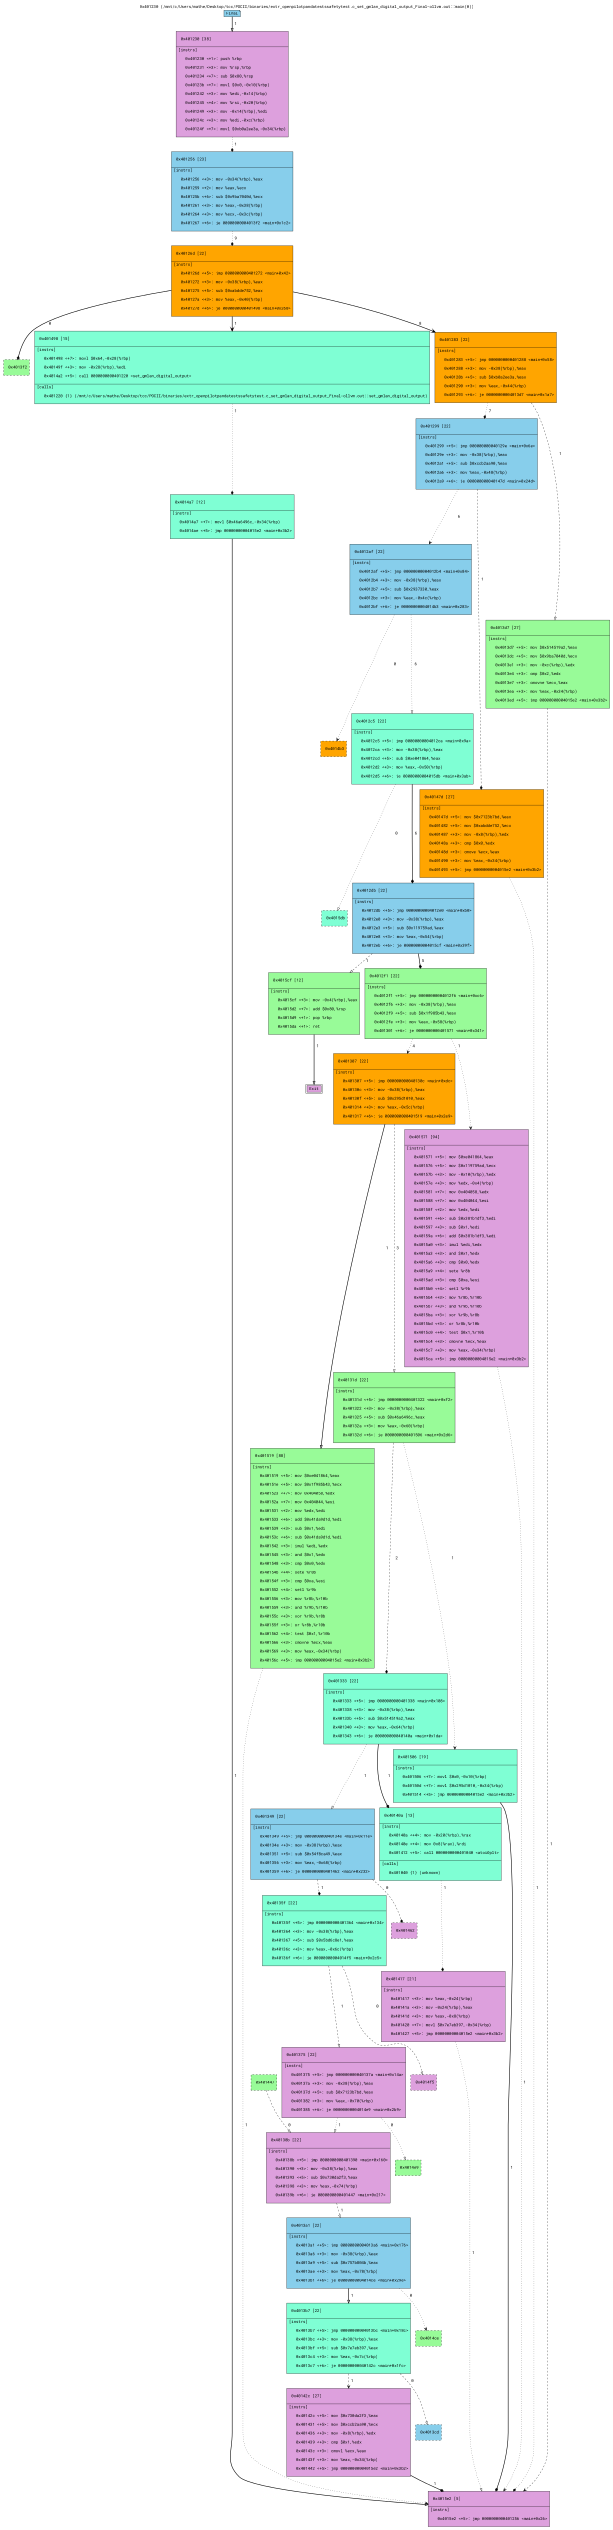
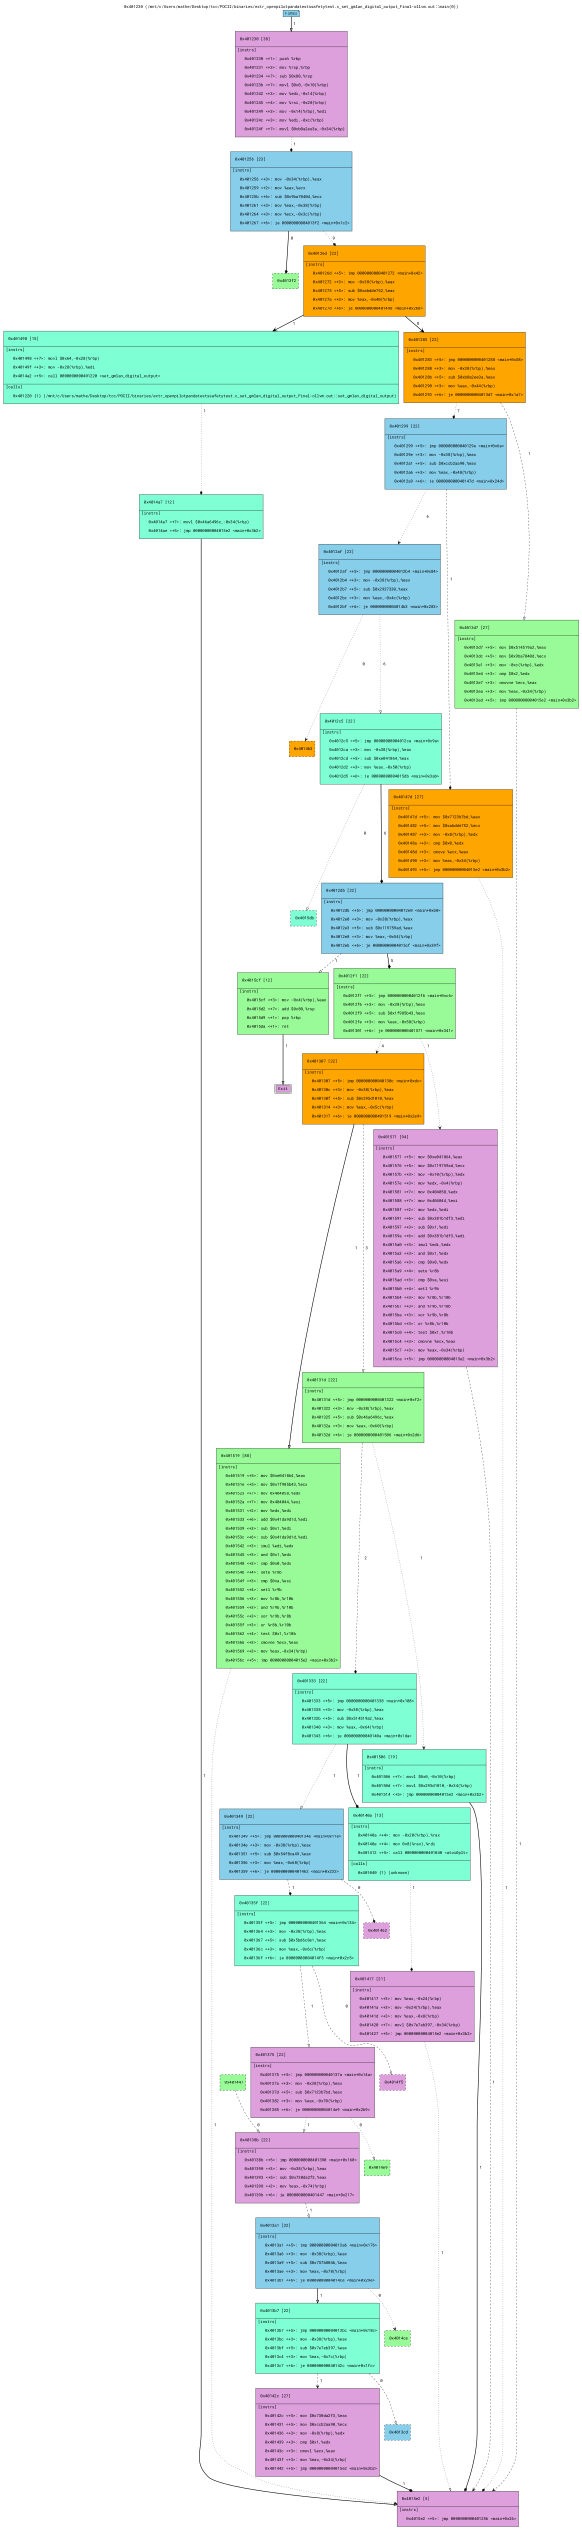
edge "0x40126d [22]" -> "0x4013f2": now "0x401256 [23]" -> "0x4013f2"
edge "0x401571 [94]" -> "0x4015e2 [5]": style dotted -> dashed
